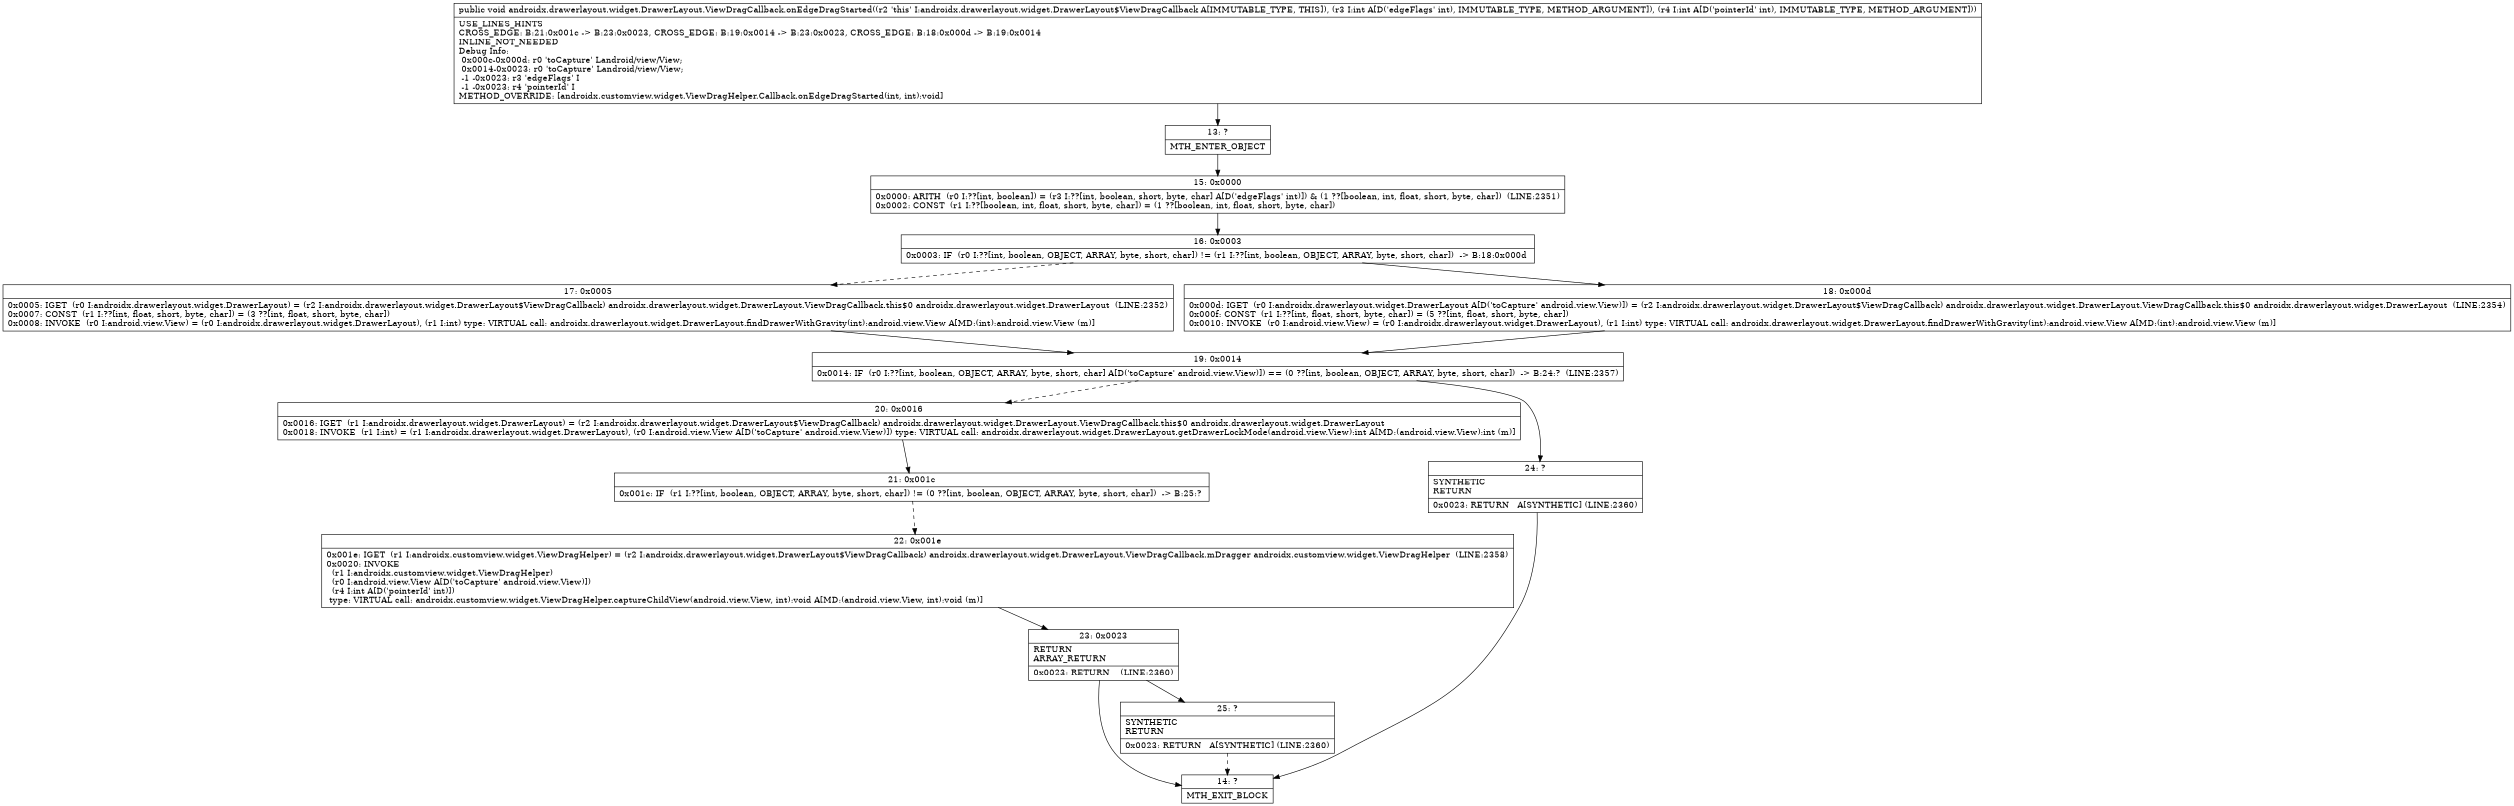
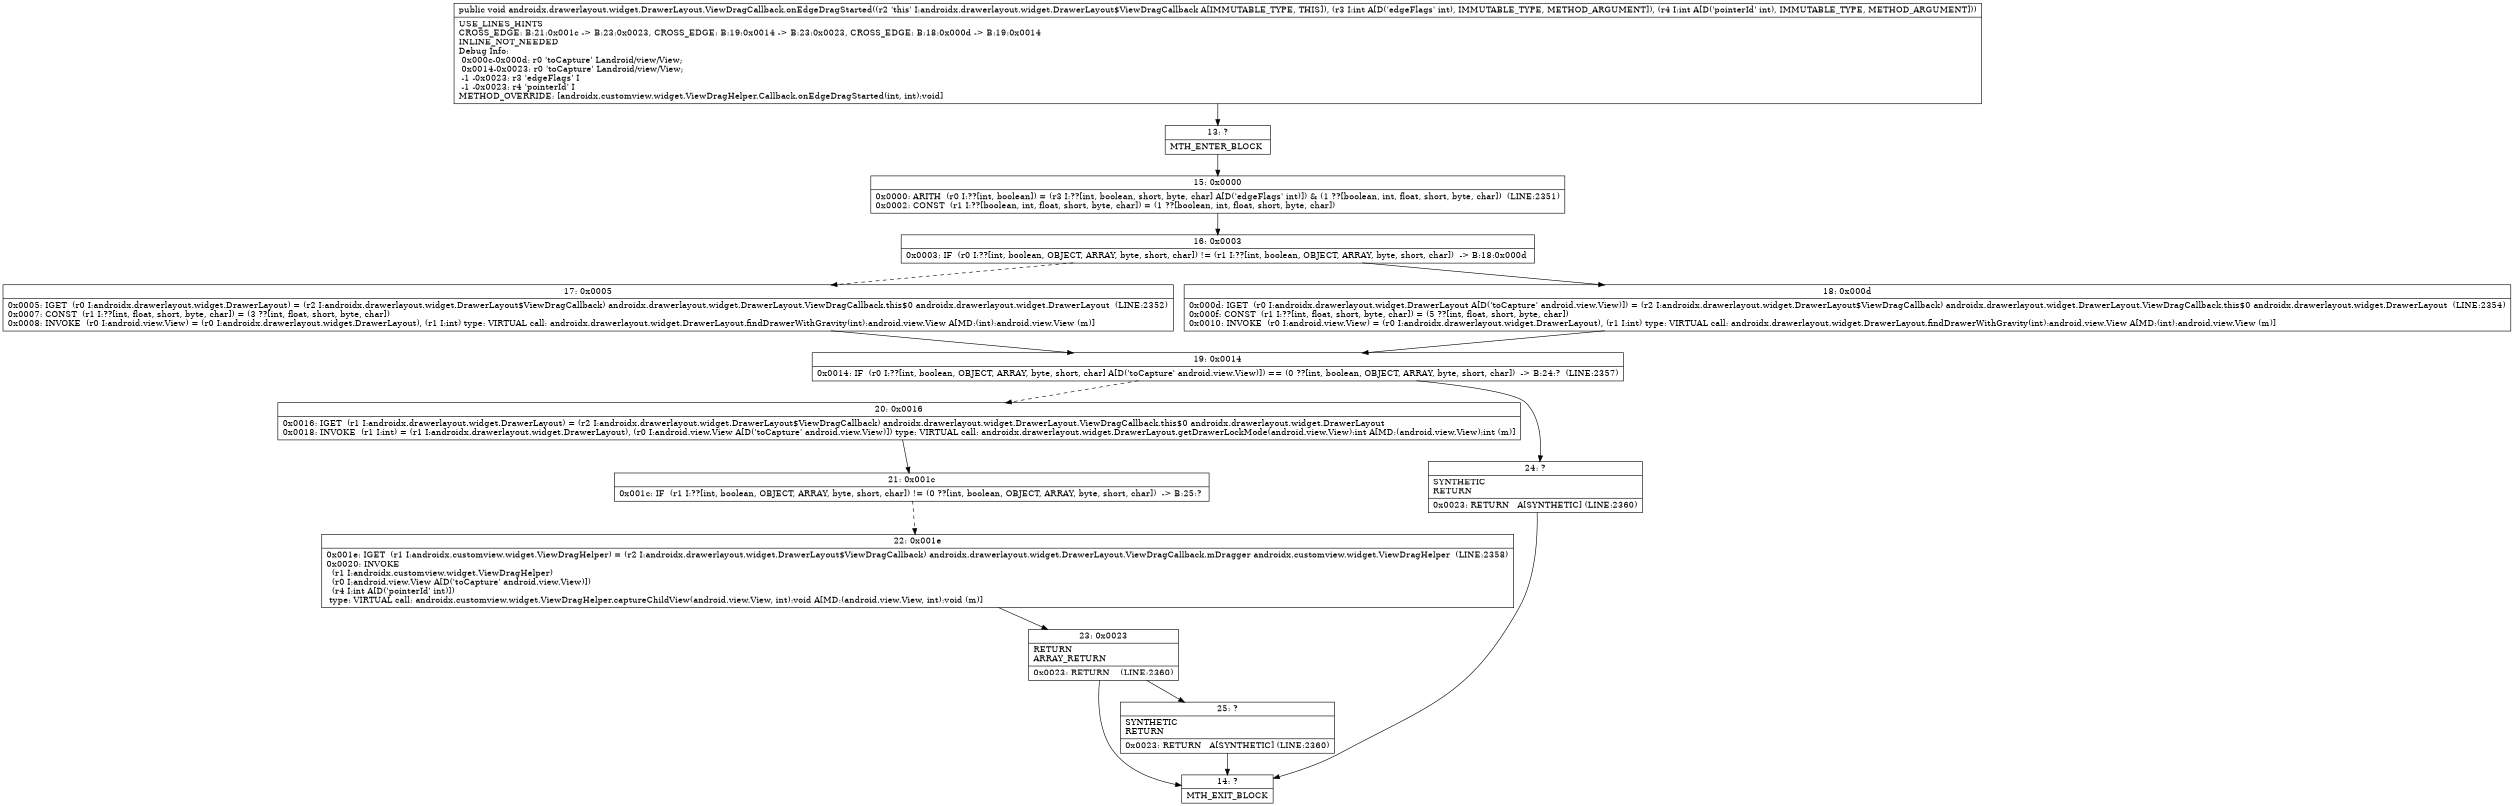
node "13: ?": text "MTH_ENTER_OBJECT" -> "MTH_ENTER_BLOCK"
edge "25: ?" -> "14: ?": style dashed -> solid
